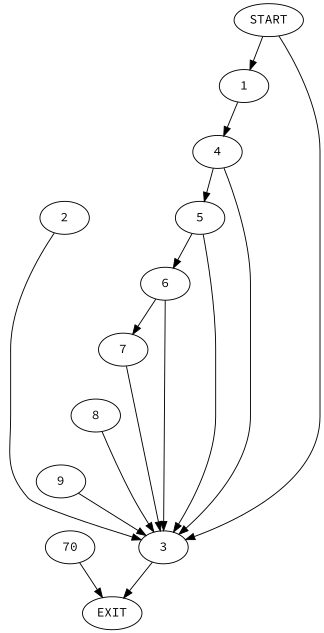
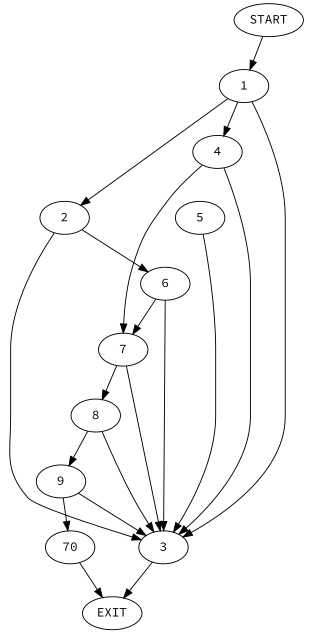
edge "1" -> "2": added
edge "4" -> "5": now "4" -> "7"
edge "5" -> "6": now "2" -> "6"
edge "START" -> "3": now "1" -> "3"
edge "7" -> "8": added
edge "8" -> "9": added
edge "9" -> "70": added
